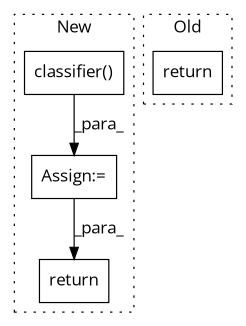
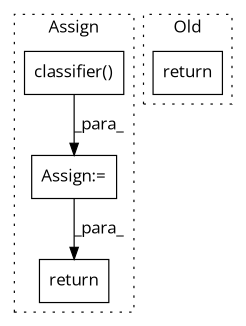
cluster "New": label "New" -> "Assign"
